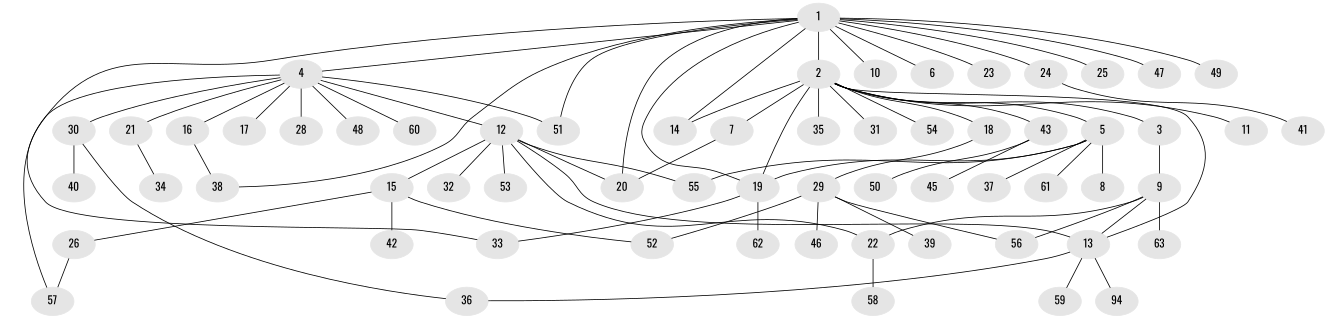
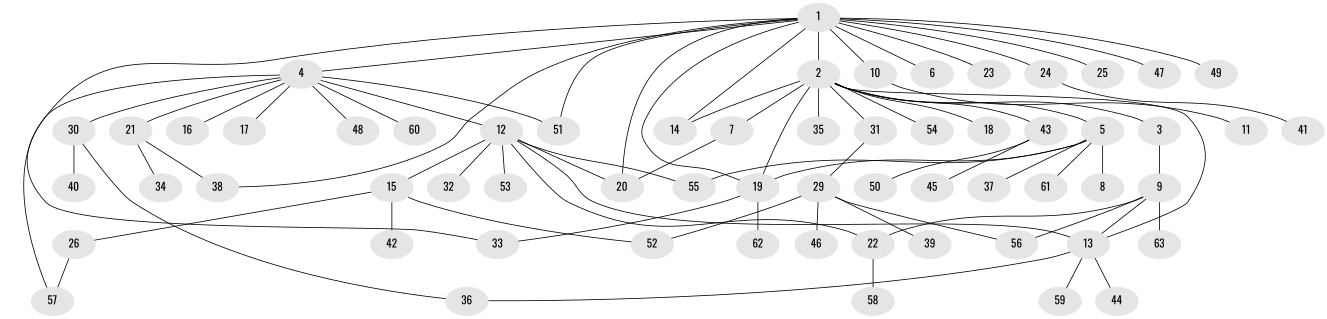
edge "2" -- "11": now "10" -- "11"
node "28": removed
edge "18" -- "29": now "31" -- "29"
edge "16" -- "38": now "21" -- "38"
node "94": label "94" -> "44"
